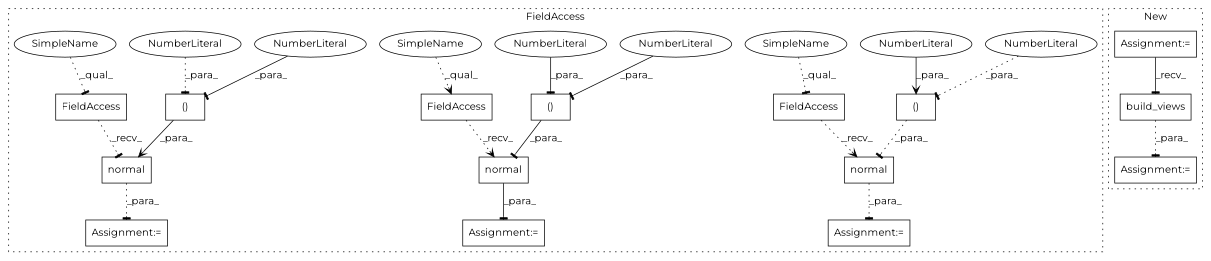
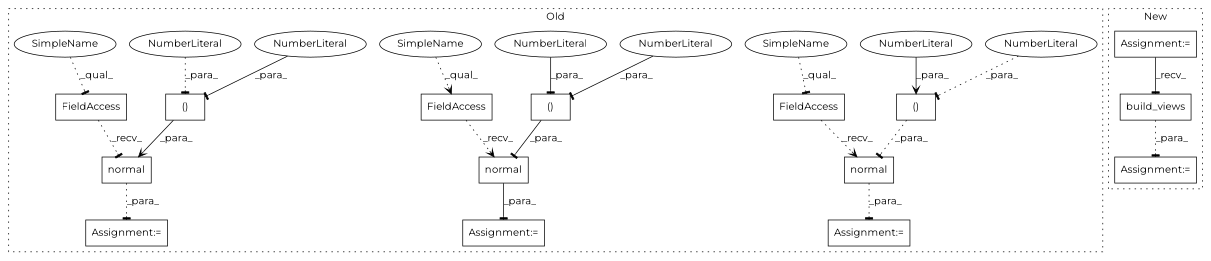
cluster "FieldAccess": label "FieldAccess" -> "Old"
